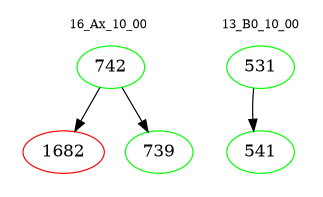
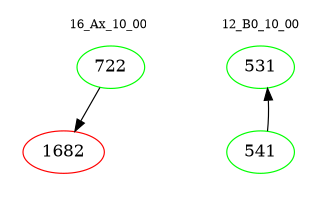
cluster "13_B0_10_00": label "13_B0_10_00" -> "12_B0_10_00"
node "742": label "742" -> "722"
edge "531" -> "541": reversed
node "739": removed
